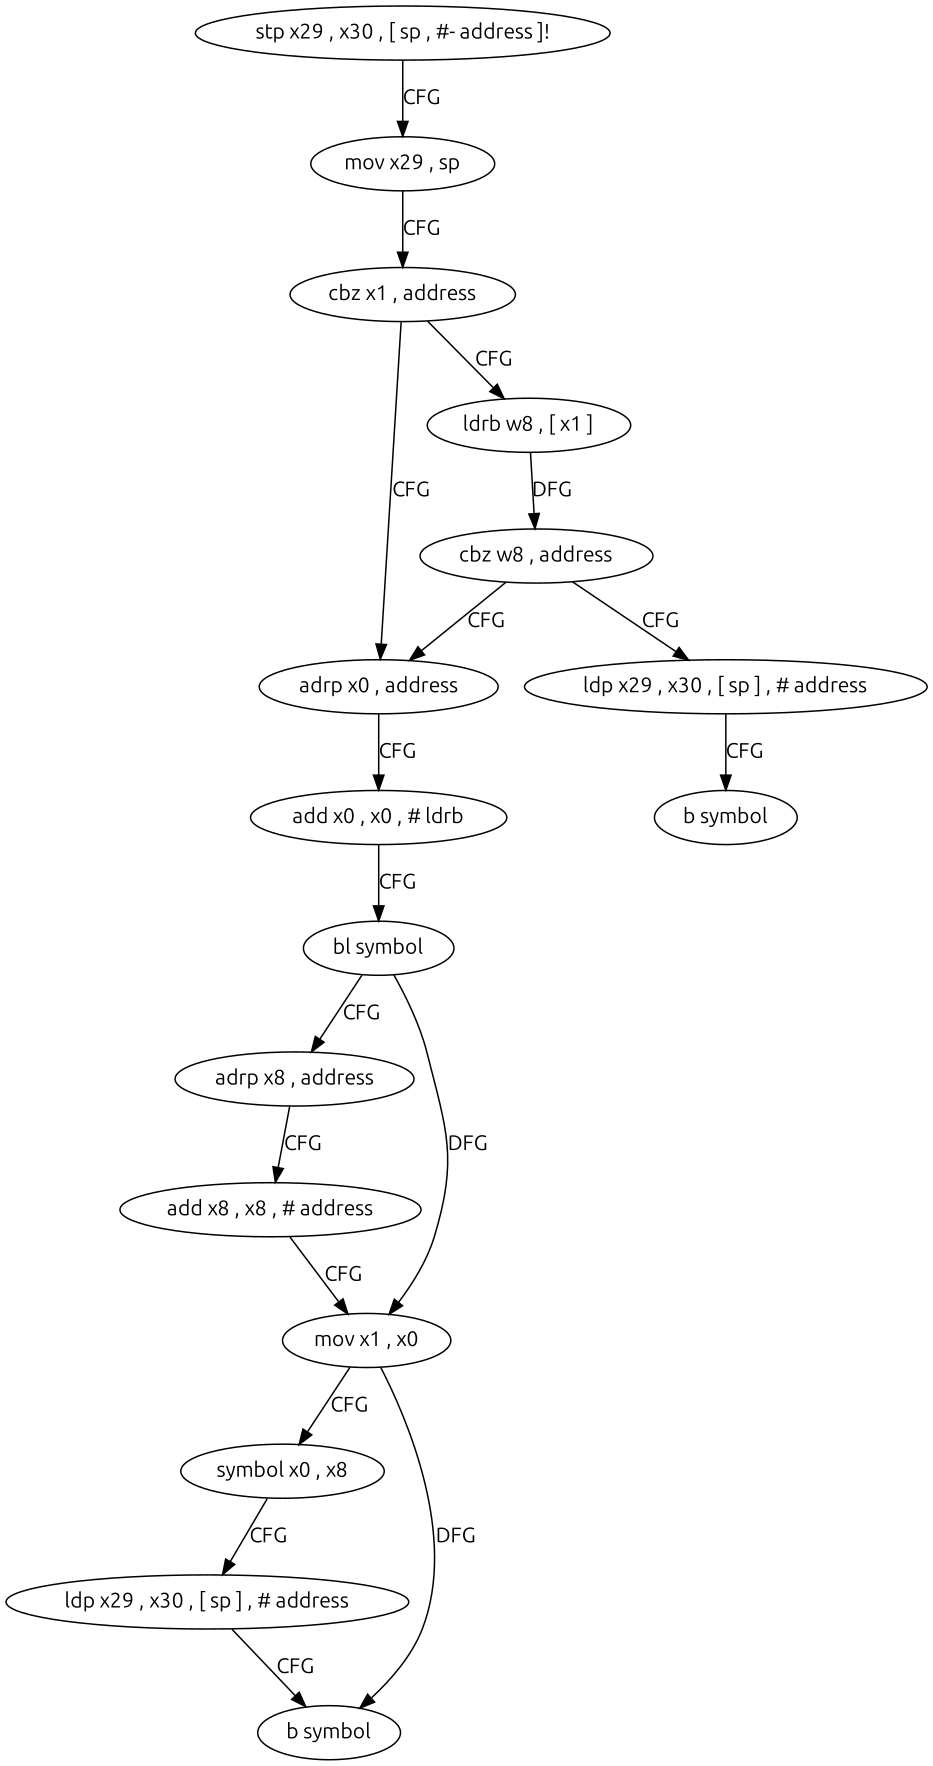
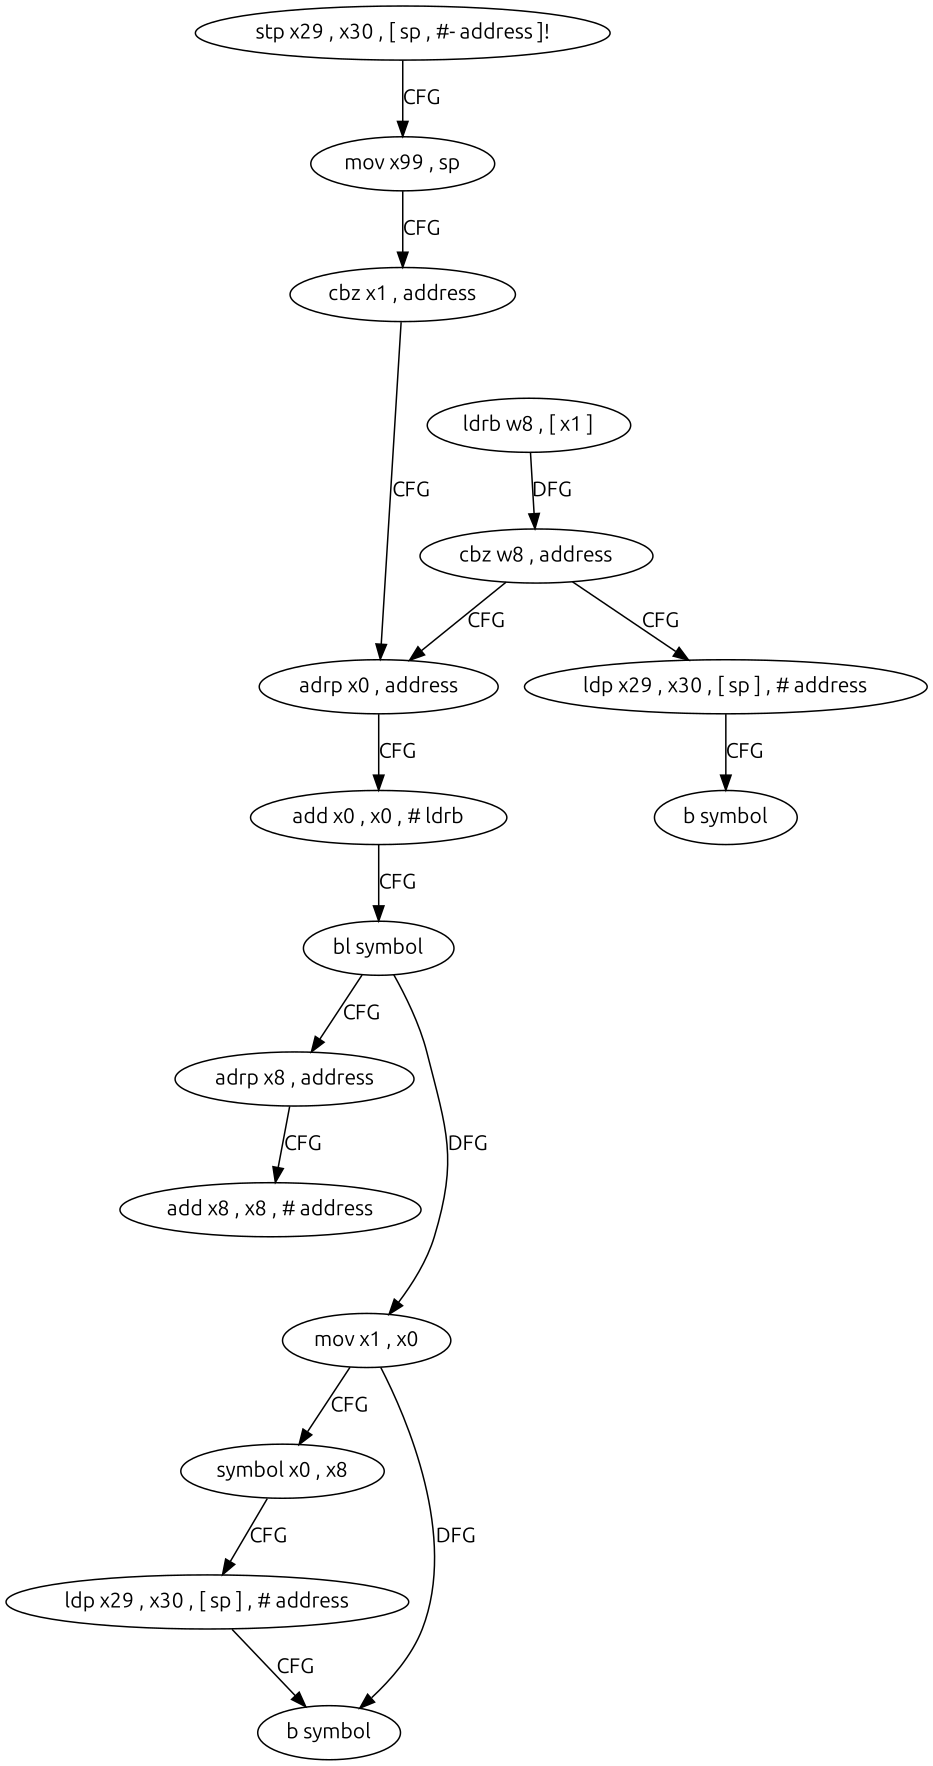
node "mov x29 , sp": label "mov x29 , sp" -> "mov x99 , sp"
edge "cbz x1 , address" -> "ldrb w8 , [ x1 ]": removed, label "CFG"
edge "add x8 , x8 , # address" -> "mov x1 , x0": removed, label "CFG"
